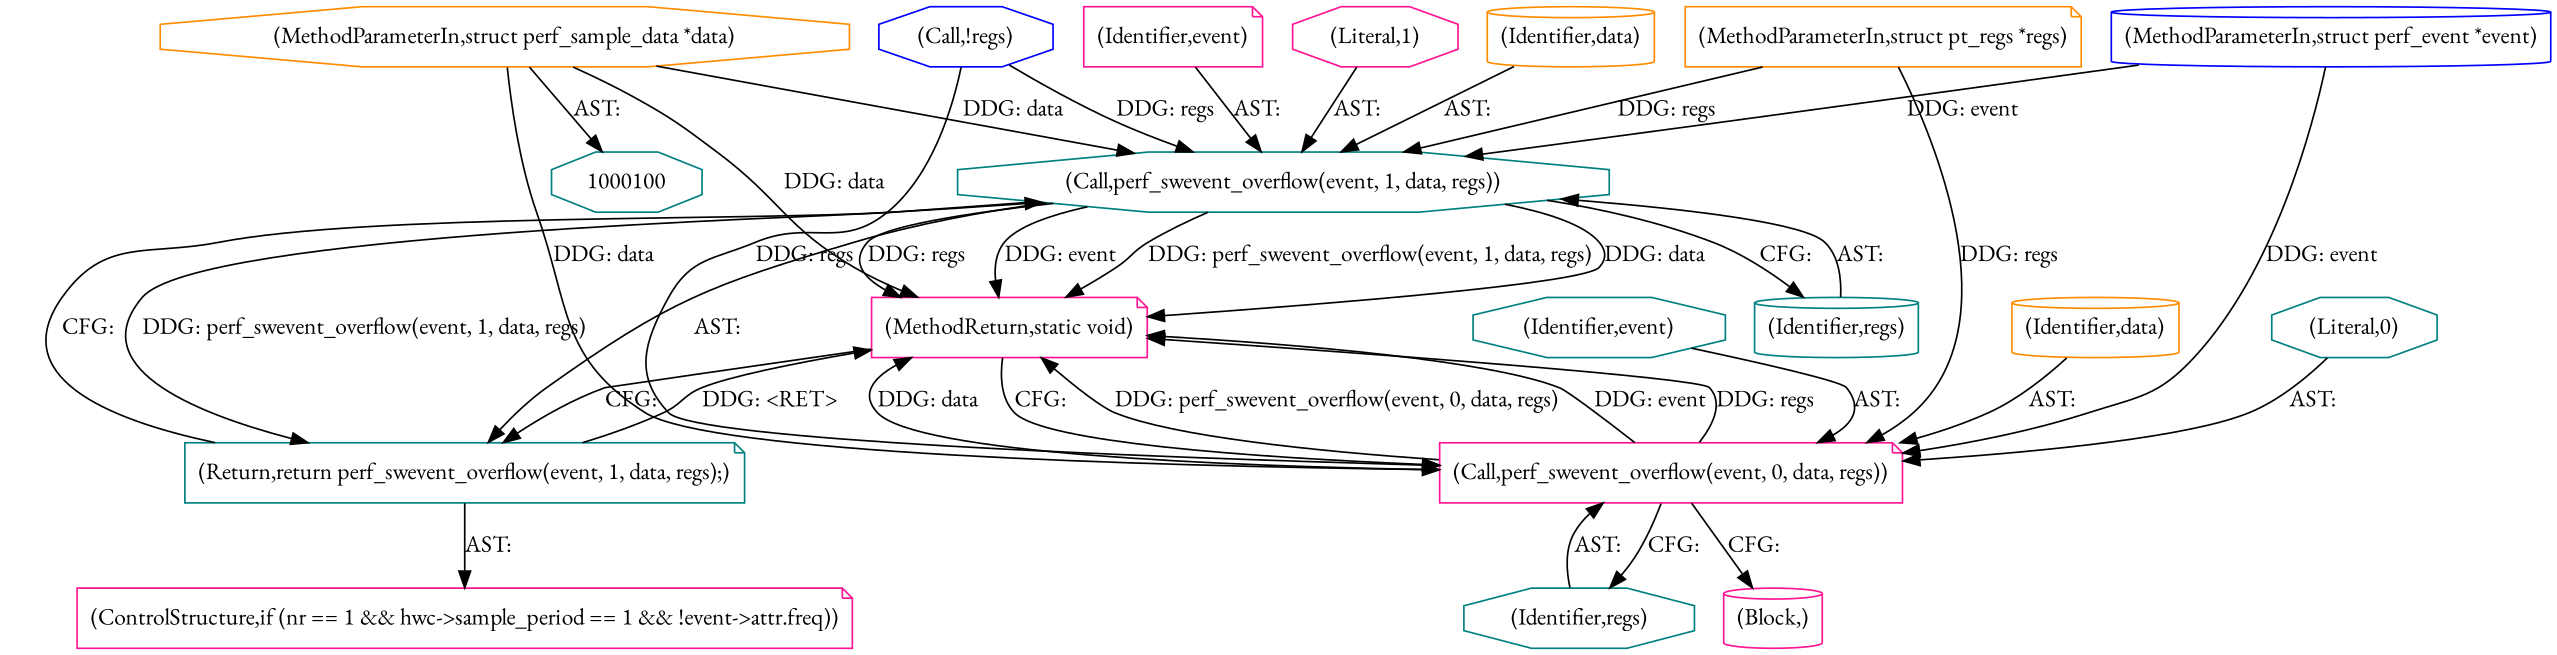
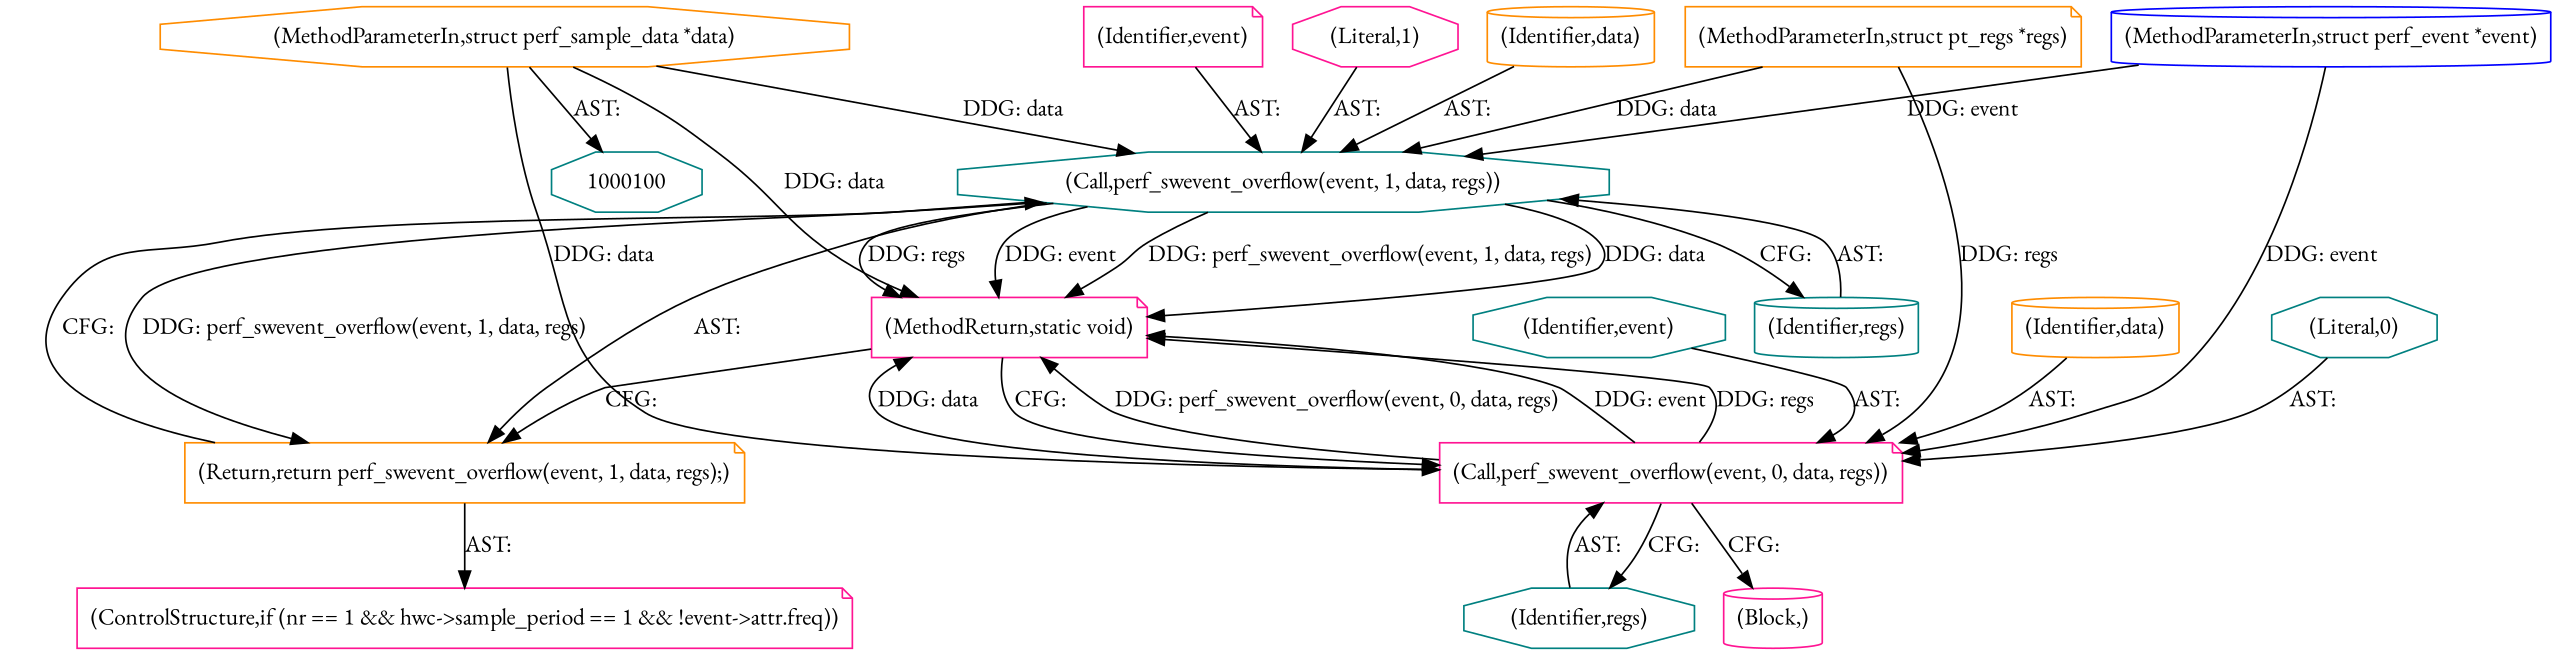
node "(Call,!regs)": removed
edge "(MethodParameterIn,struct pt_regs *regs)" -> "(Call,perf_swevent_overflow(event, 1, data, regs))": label "DDG: regs" -> "DDG: data"
edge "(Return,return perf_swevent_overflow(event, 1, data, regs);)" -> "(MethodReturn,static void)": removed, label "DDG: <RET>"
node "(Return,return perf_swevent_overflow(event, 1, data, regs);)": color teal -> darkorange
